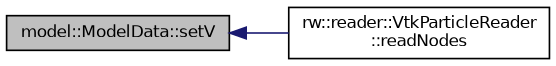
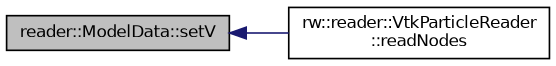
node "model::ModelData::setV": label "model::ModelData::setV" -> "reader::ModelData::setV"
